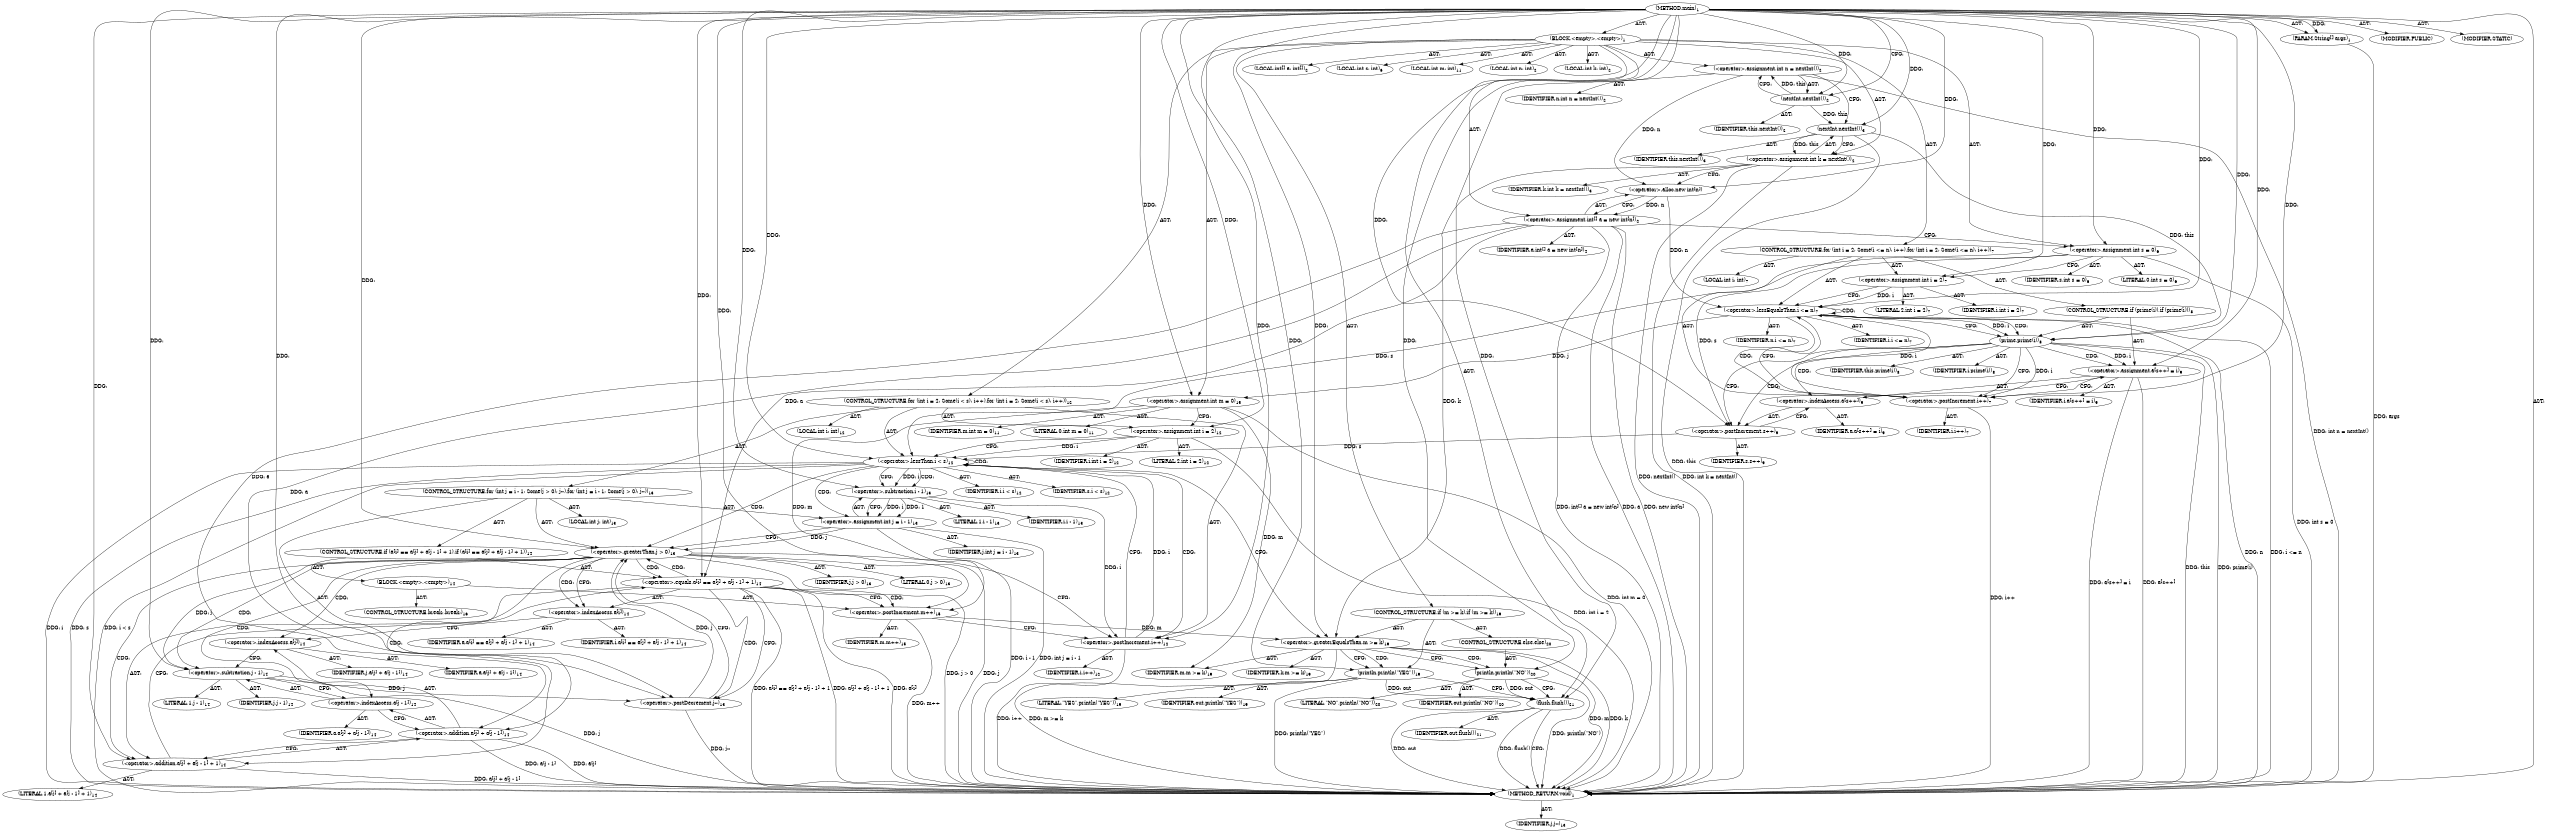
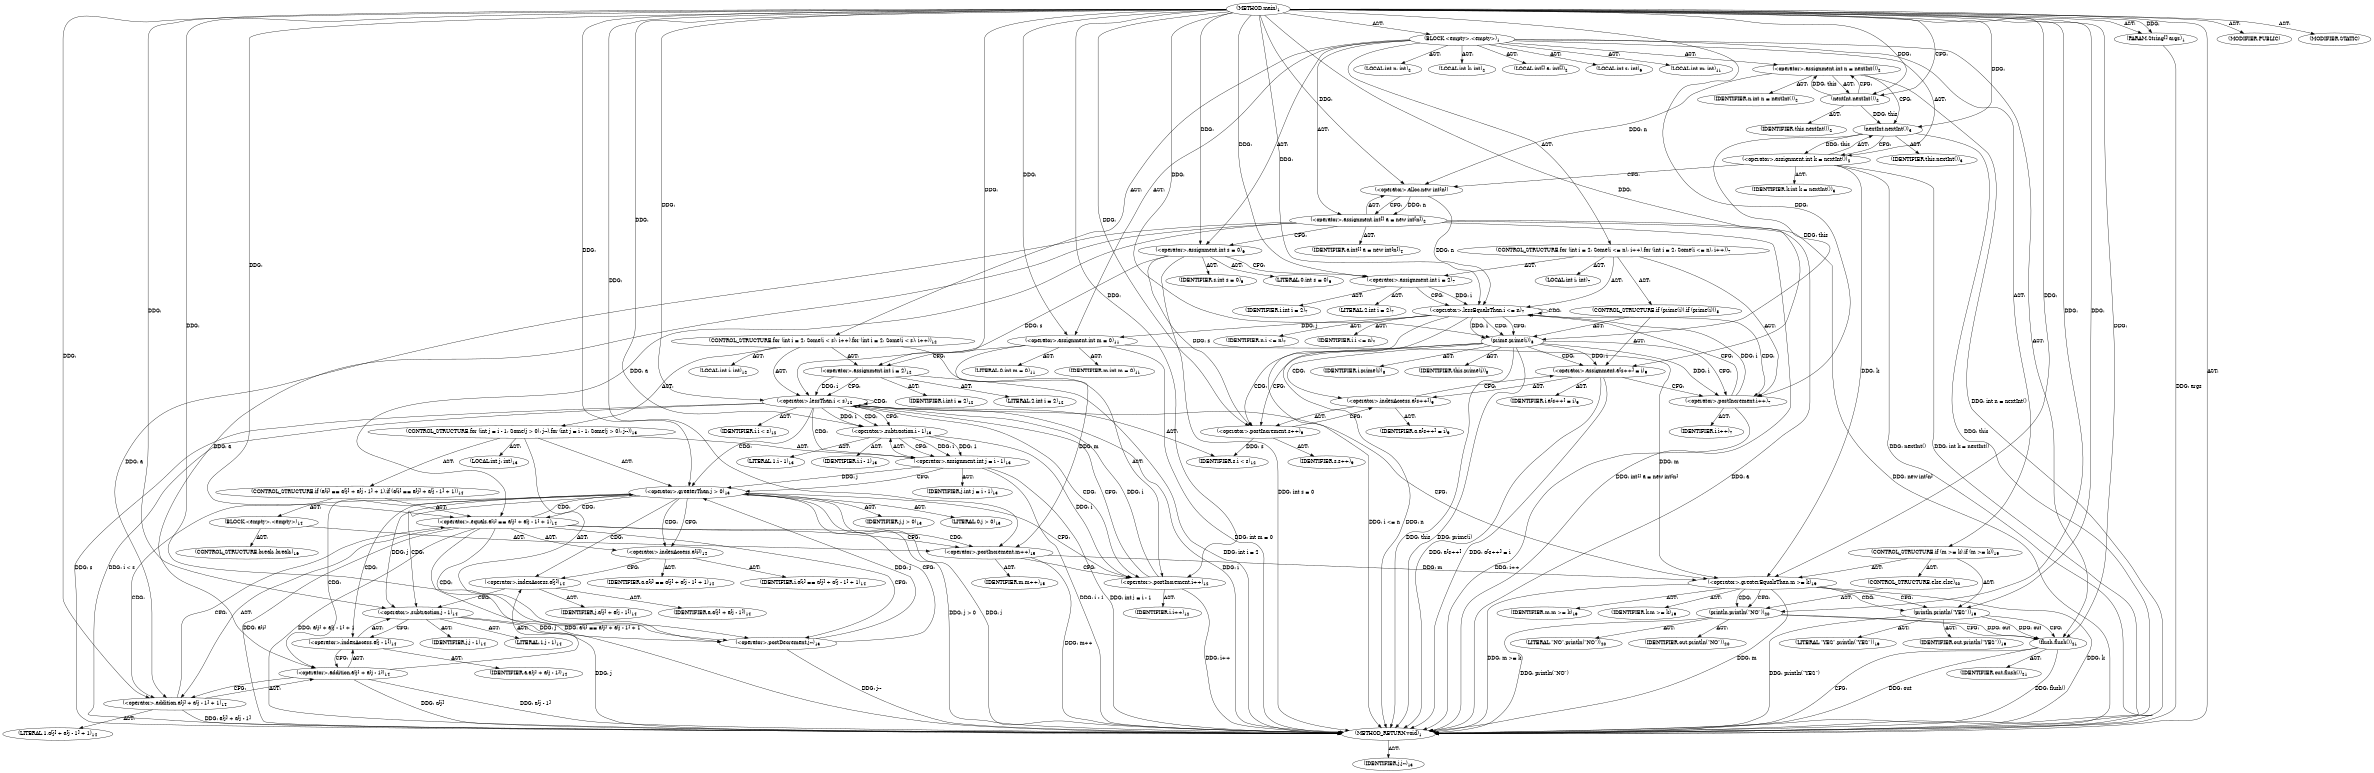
node "(<operator>.assignment,int m = 0)": text "15" -> "11"
edge "(<operator>.postIncrement,s++)" -> "(<operator>.lessThan,i < s)": now "(<operator>.postIncrement,s++)" -> "(IDENTIFIER,s,i < s)"
edge "(<operator>.assignment,int m = 0)" -> "(IDENTIFIER,m,m >= k)": now "(<operator>.assignment,int m = 0)" -> "(<operator>.greaterEqualsThan,m >= k)"
